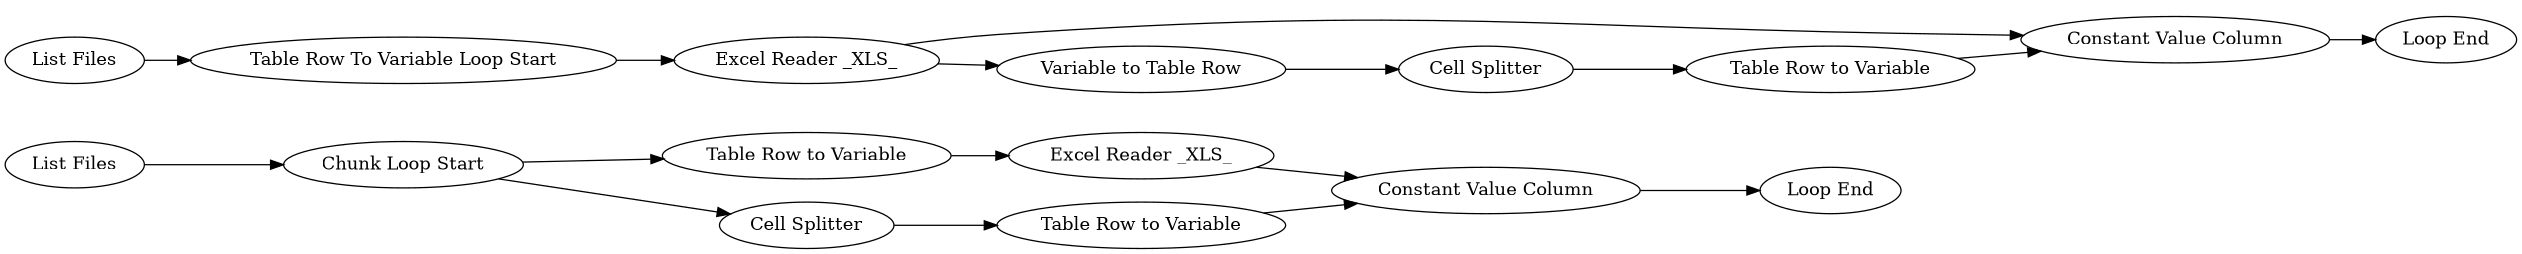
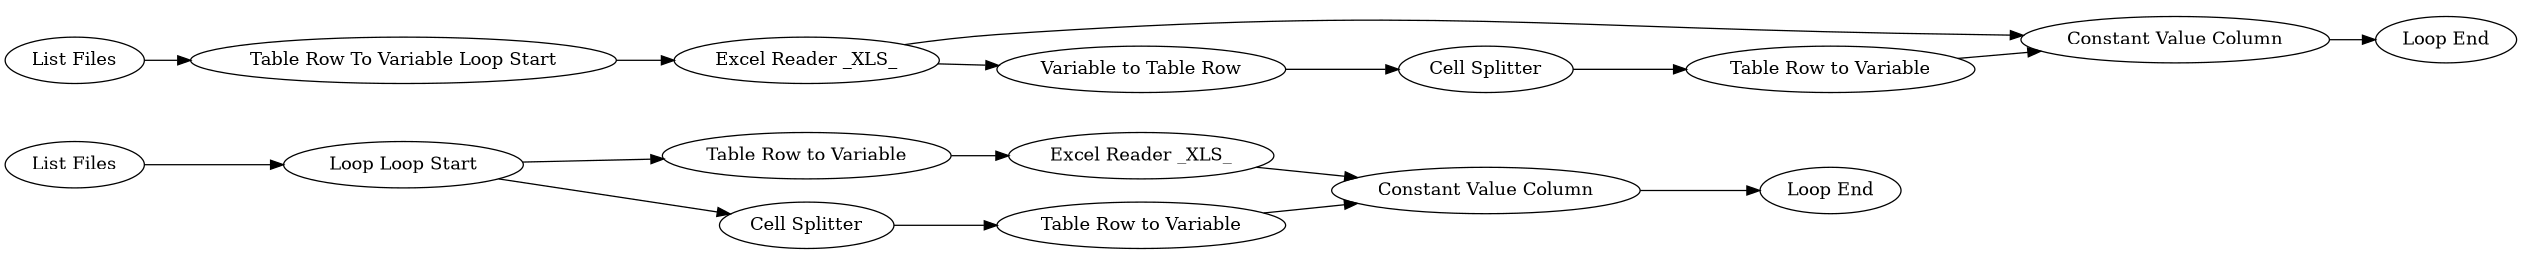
node "Chunk Loop Start": label "Chunk Loop Start" -> "Loop Loop Start"
